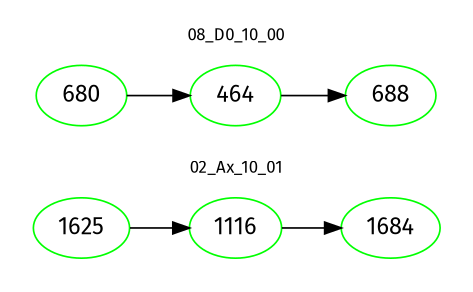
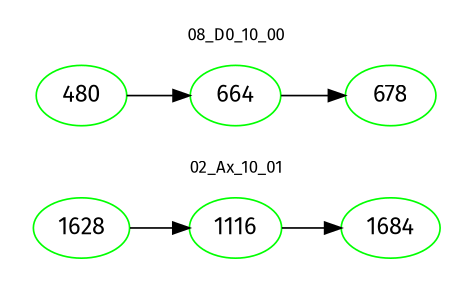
node "680": label "680" -> "480"
node "464": label "464" -> "664"
node "688": label "688" -> "678"
node "1625": label "1625" -> "1628"
